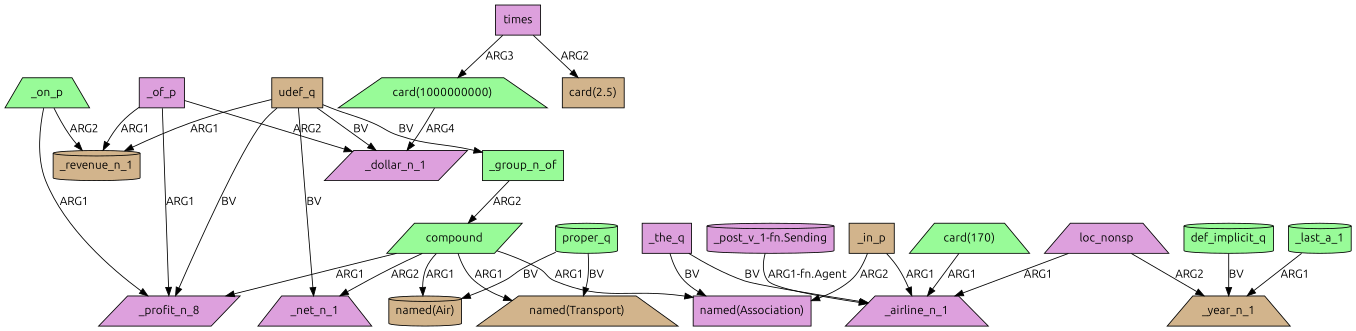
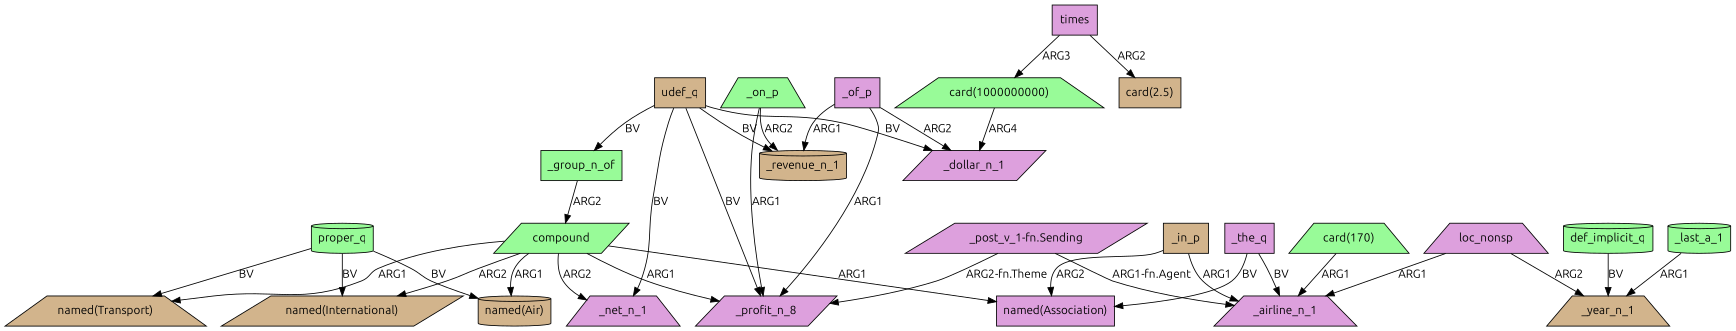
edge "udef_q" -> "_revenue_n_1": label "ARG1" -> "BV"
node "_post_v_1-fn.Sending": shape cylinder -> parallelogram
edge "_post_v_1-fn.Sending" -> "_profit_n_8": added, label "ARG2-fn.Theme"
node "named(International)": added
